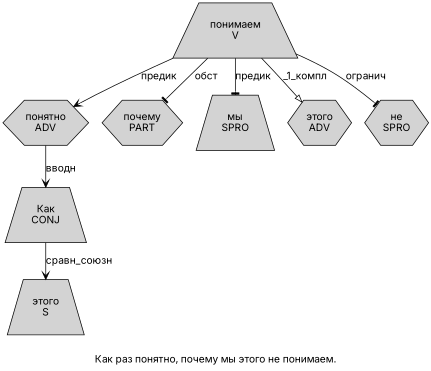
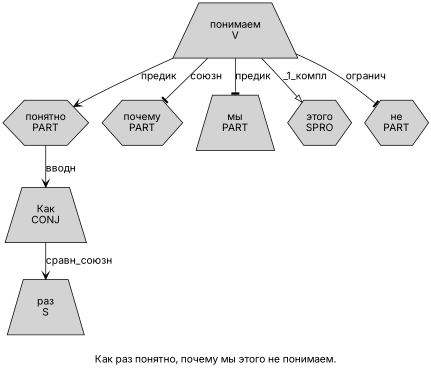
edge "понимаем V" -> "почему PART": label "обст" -> "союзн"
node "понятно ADV": label "понятно ADV" -> "понятно PART"
node "мы SPRO": label "мы SPRO" -> "мы PART"
node "этого ADV": label "этого ADV" -> "этого SPRO"
node "не SPRO": label "не SPRO" -> "не PART"
node "этого S": label "этого S" -> "раз S"
